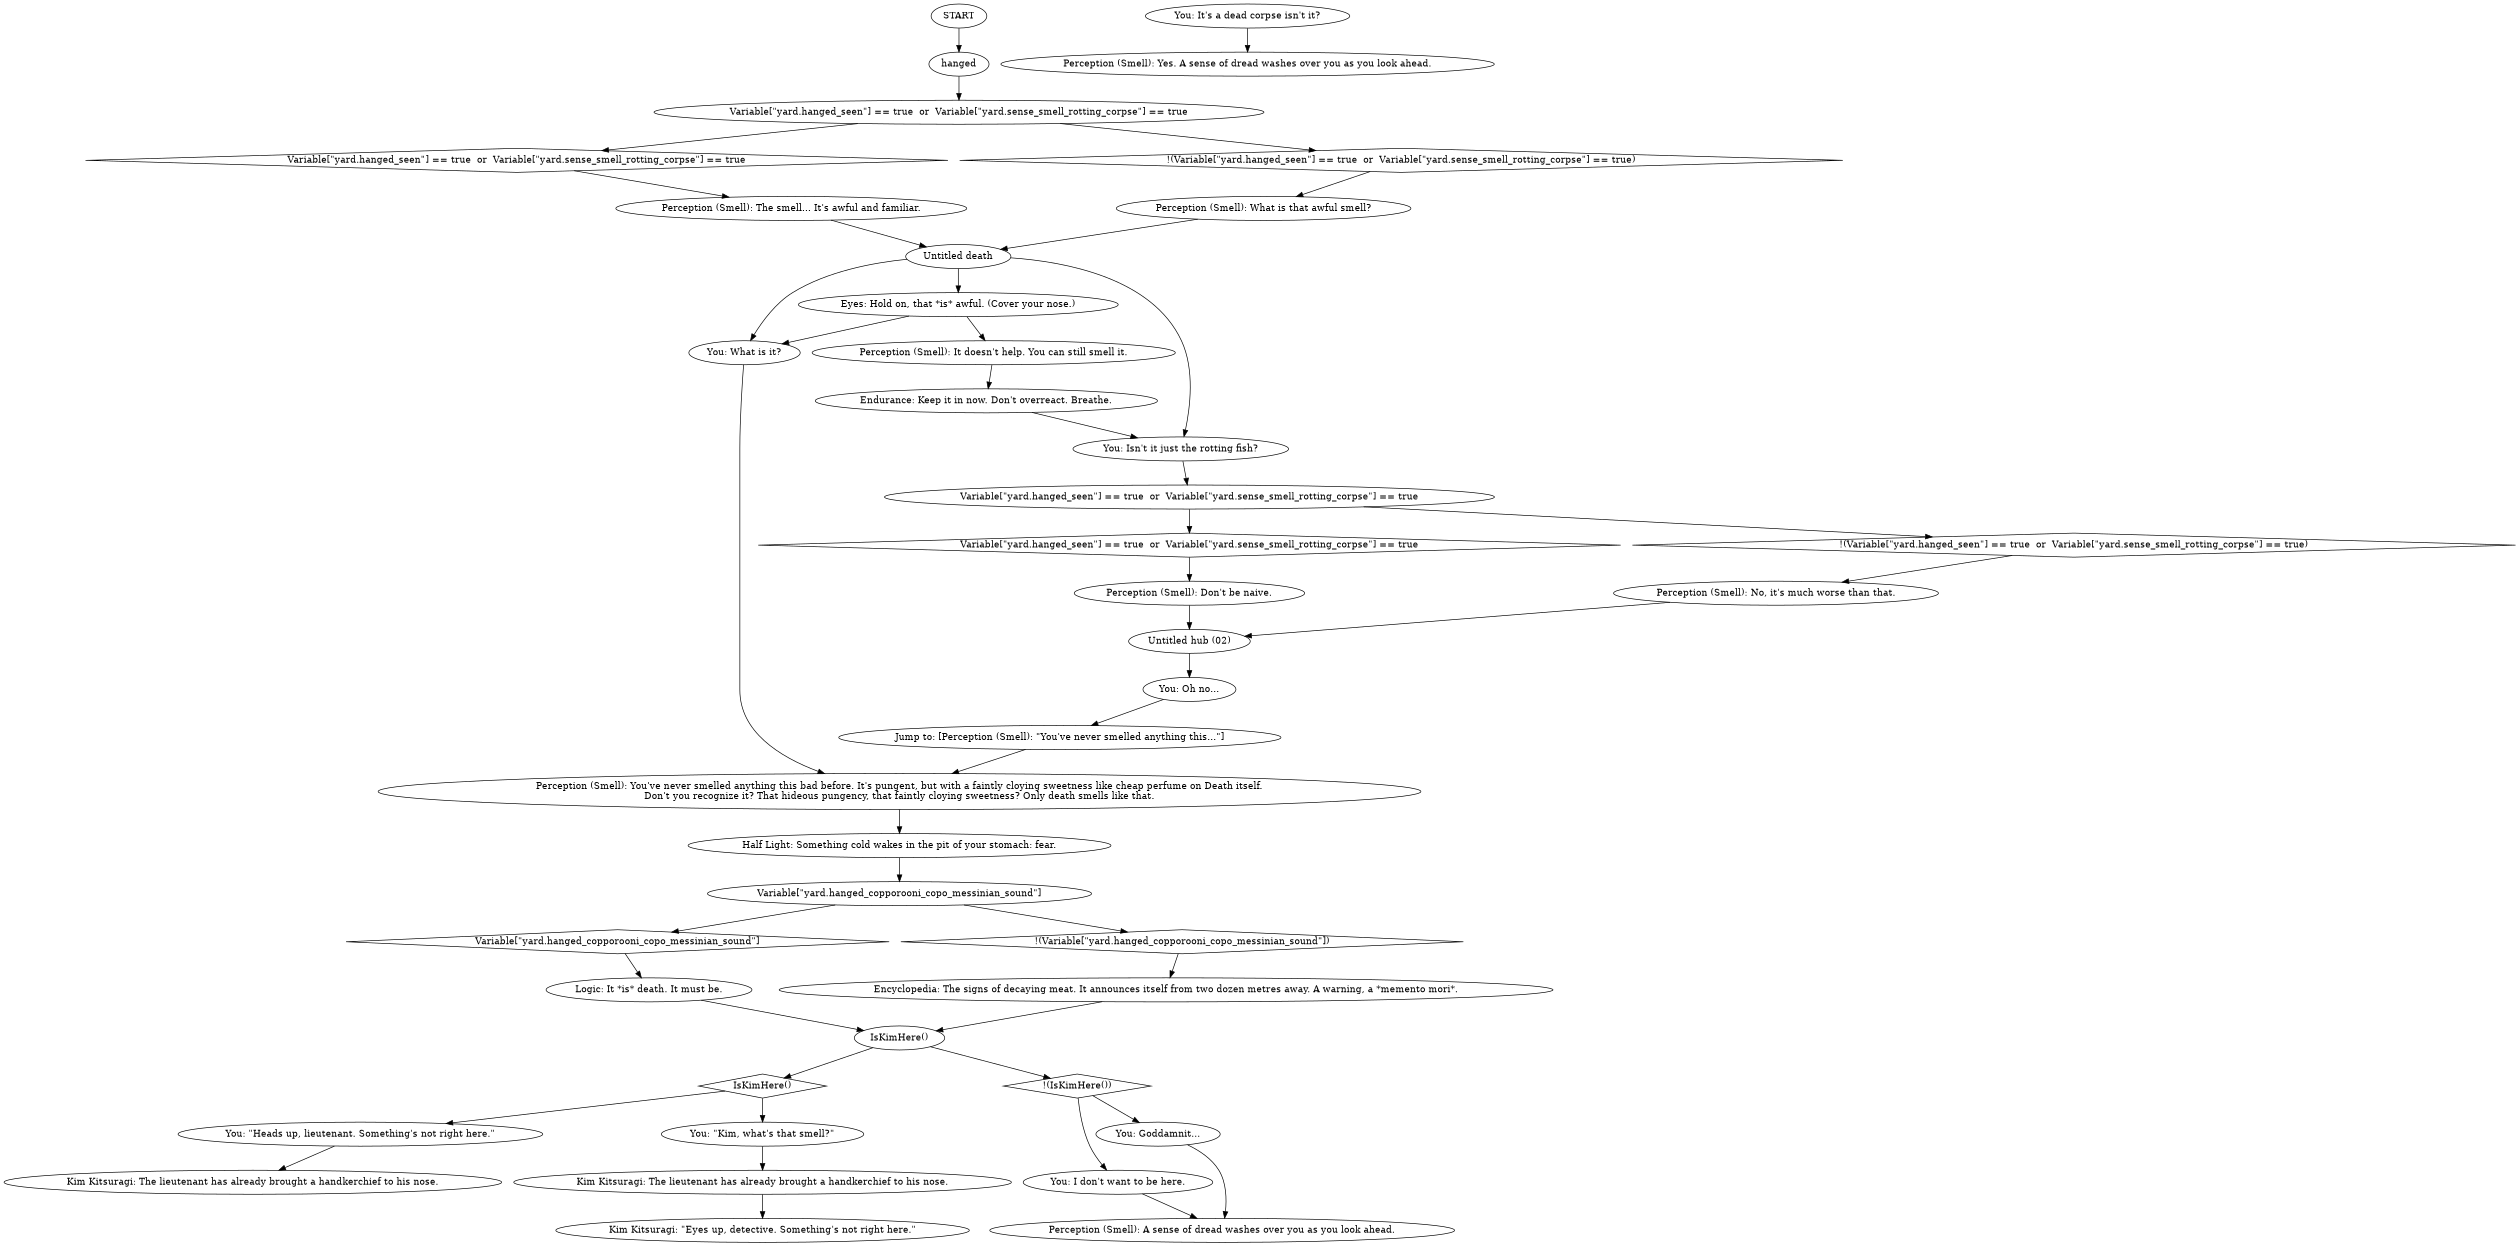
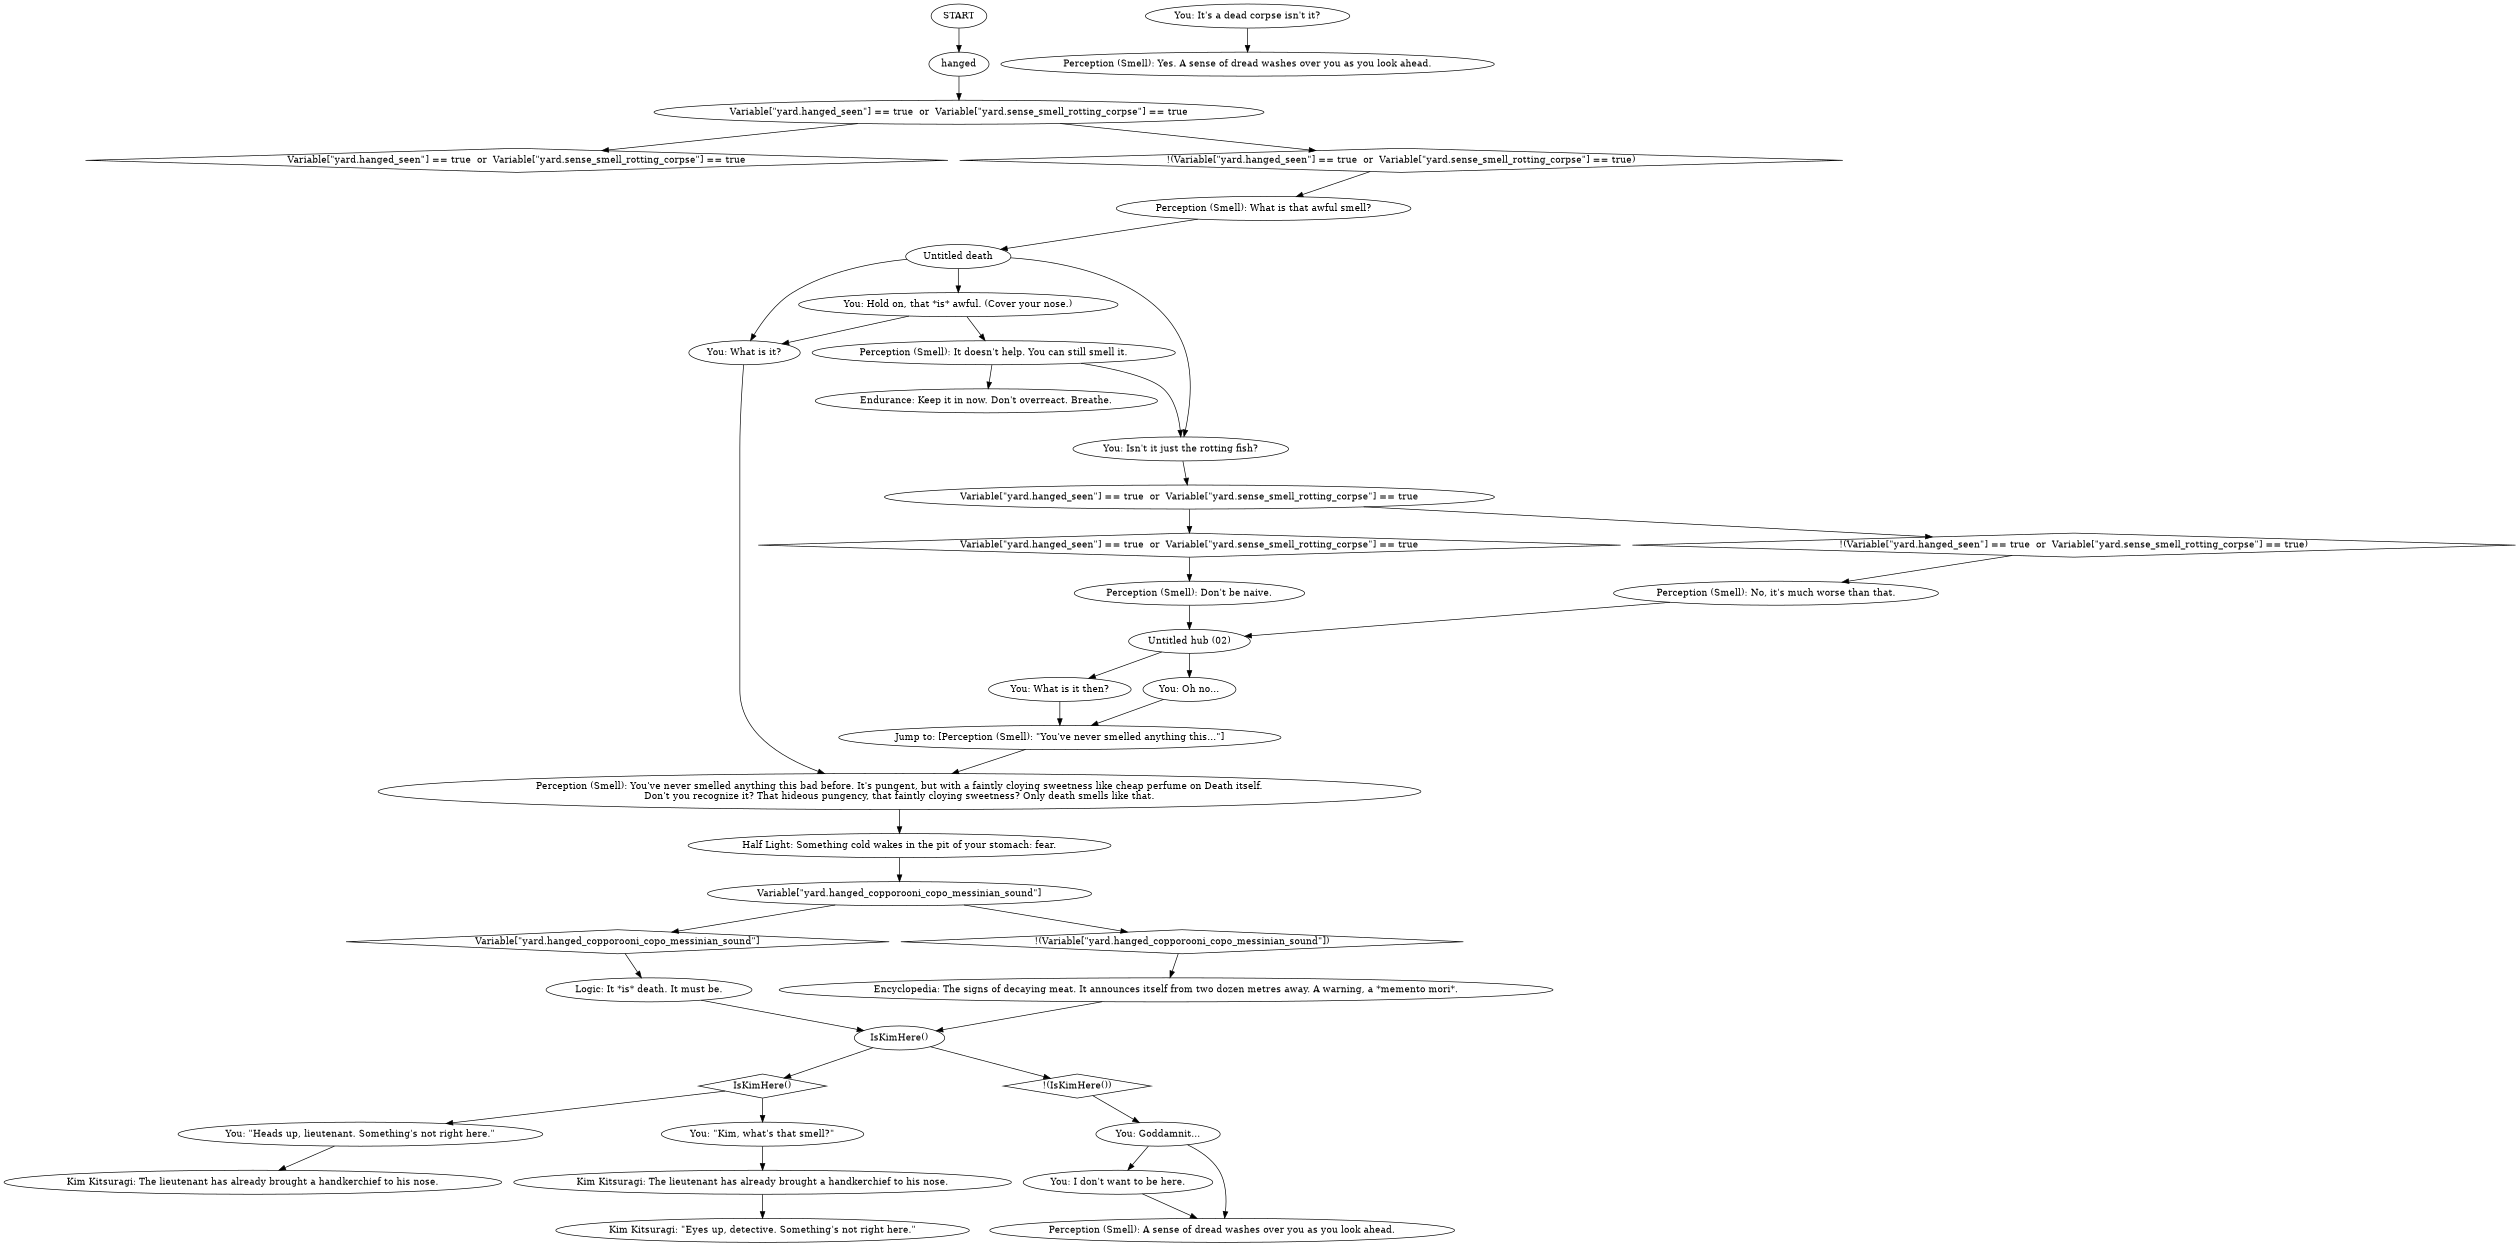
node "Perception (Smell): The smell... It's awful and familiar.": removed
node "Eyes: Hold on, that *is* awful. (Cover your nose.)": label "Eyes: Hold on, that *is* awful. (Cover your nose.)" -> "You: Hold on, that *is* awful. (Cover your nose.)"
edge "Endurance: Keep it in now. Don't overreact. Breathe." -> "You: Isn't it just the rotting fish?": now "Perception (Smell): It doesn't help. You can still smell it." -> "You: Isn't it just the rotting fish?"
node "You: What is it then?": added
edge "!(IsKimHere())" -> "You: I don't want to be here.": now "You: Goddamnit..." -> "You: I don't want to be here."
